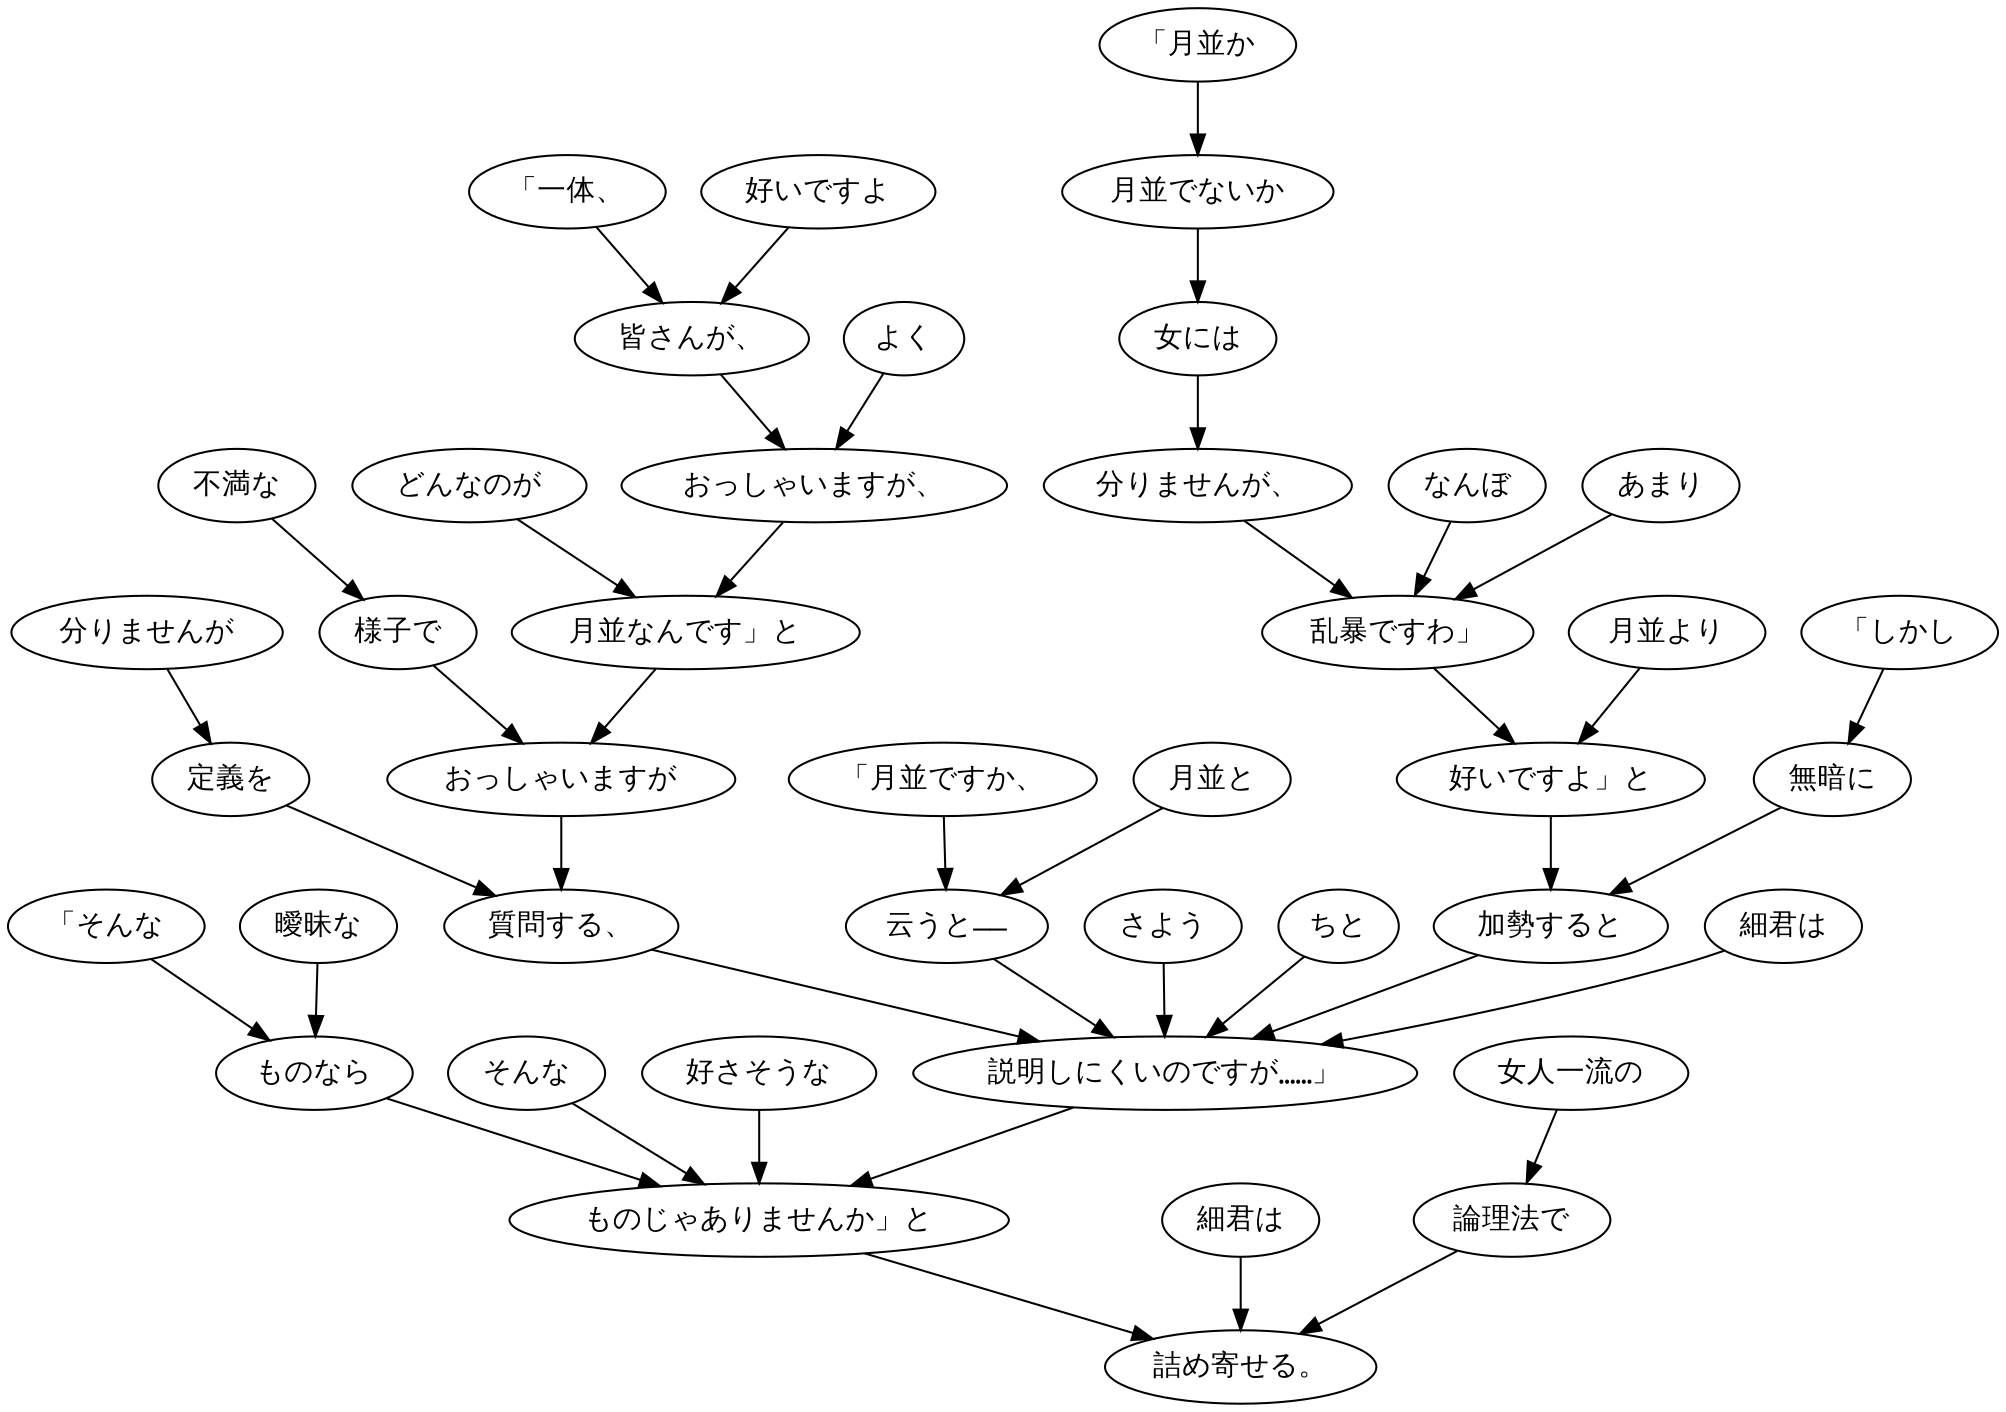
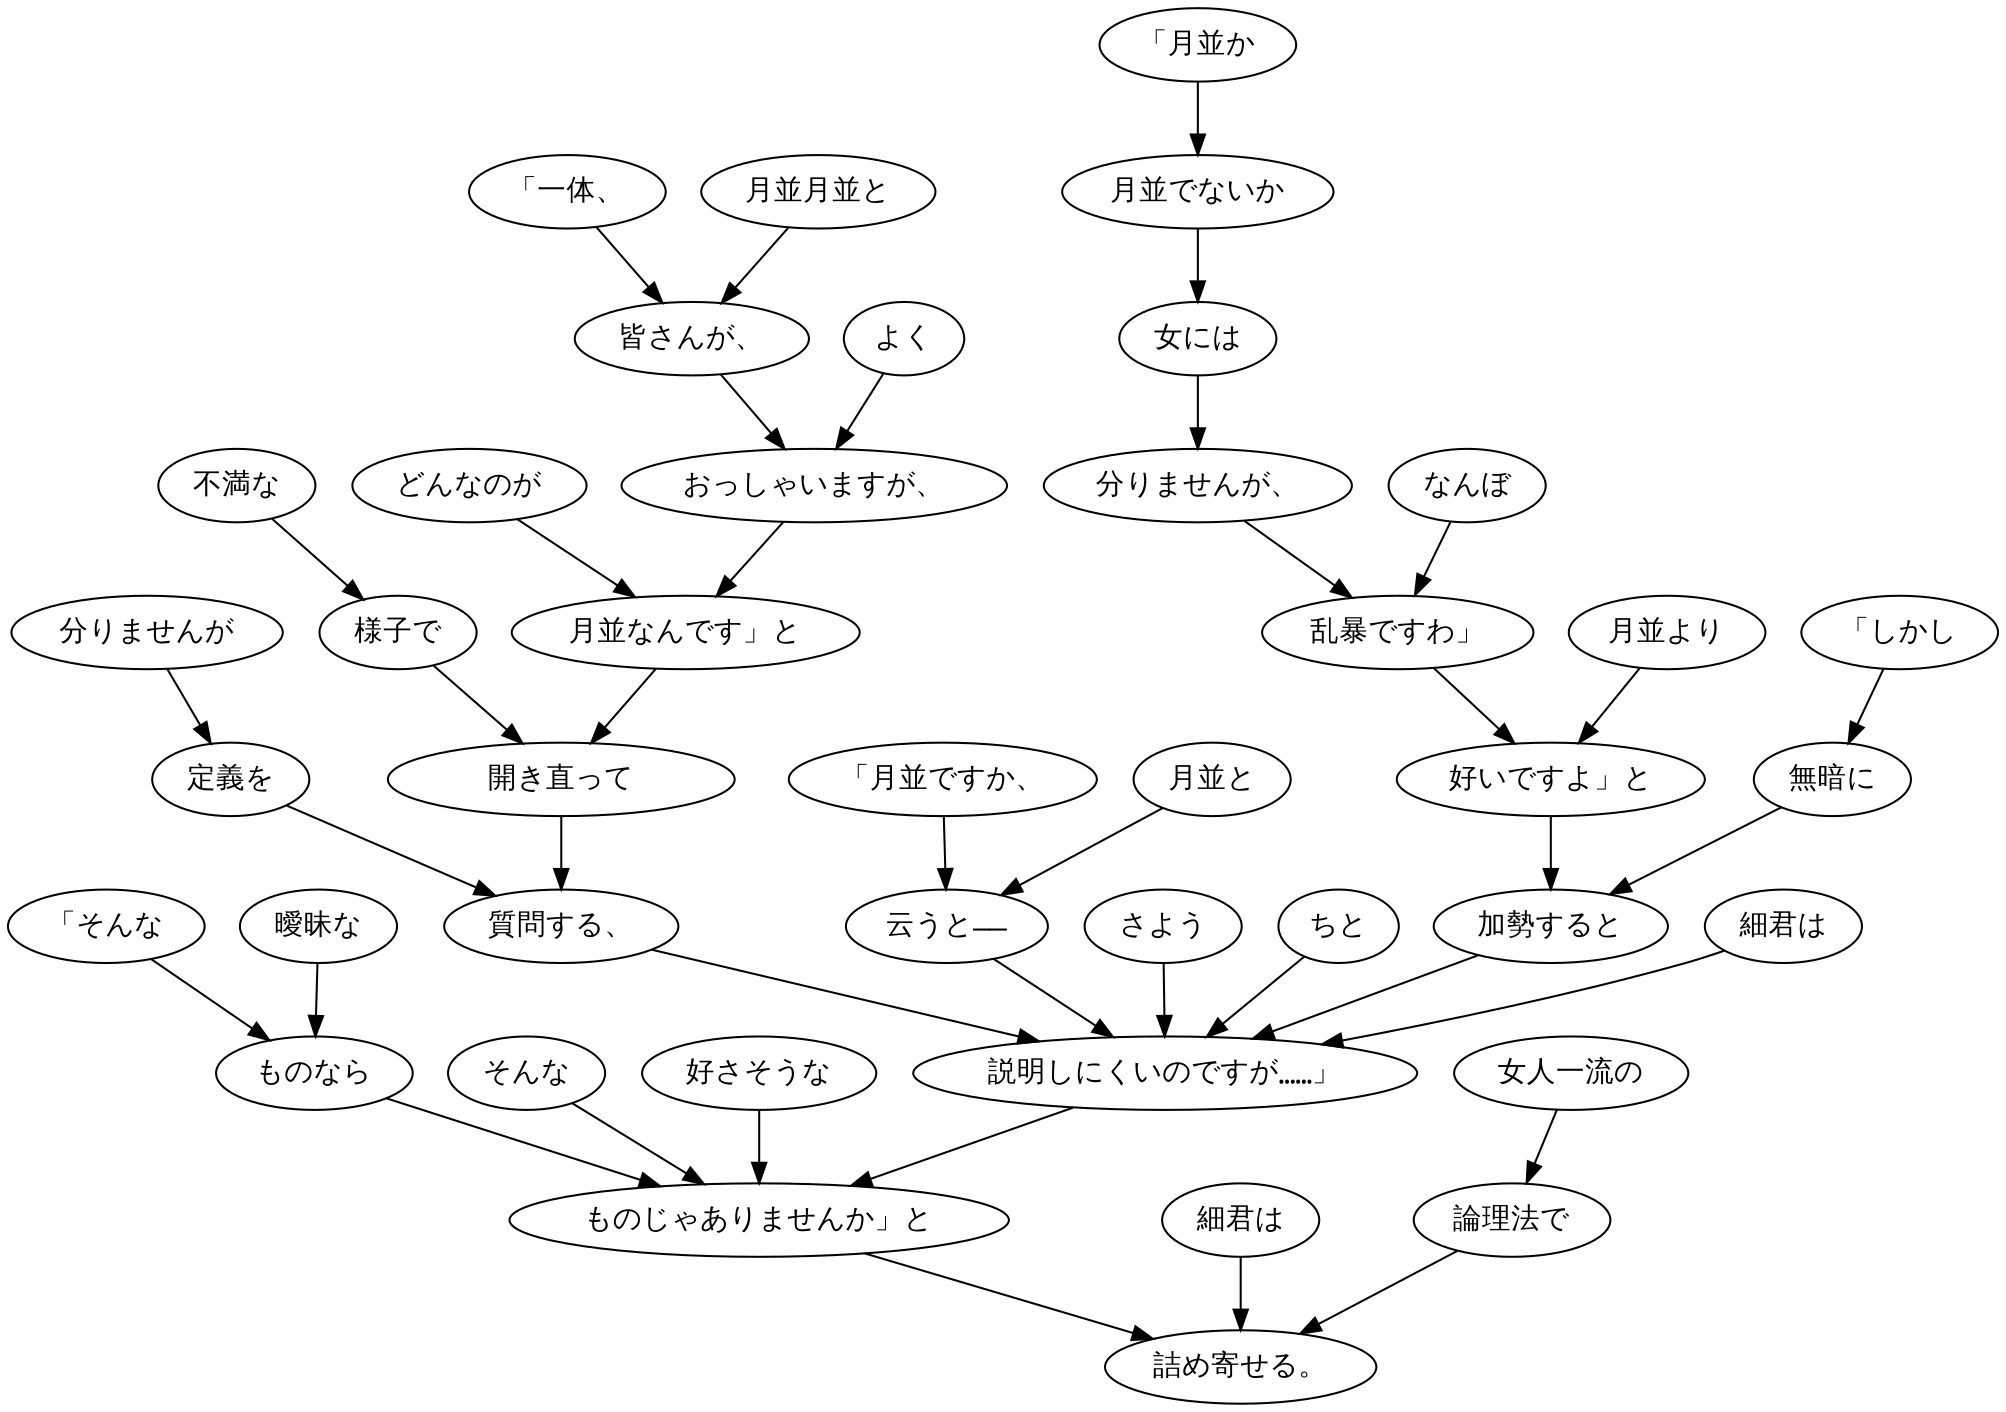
node "好いですよ": label "好いですよ" -> "月並月並と"
node "あまり": removed
node "おっしゃいますが": label "おっしゃいますが" -> "開き直って"
